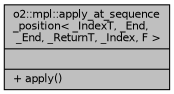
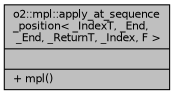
node "o2::mpl::apply_at_sequence": text "+ apply()" -> "+ mpl()"
